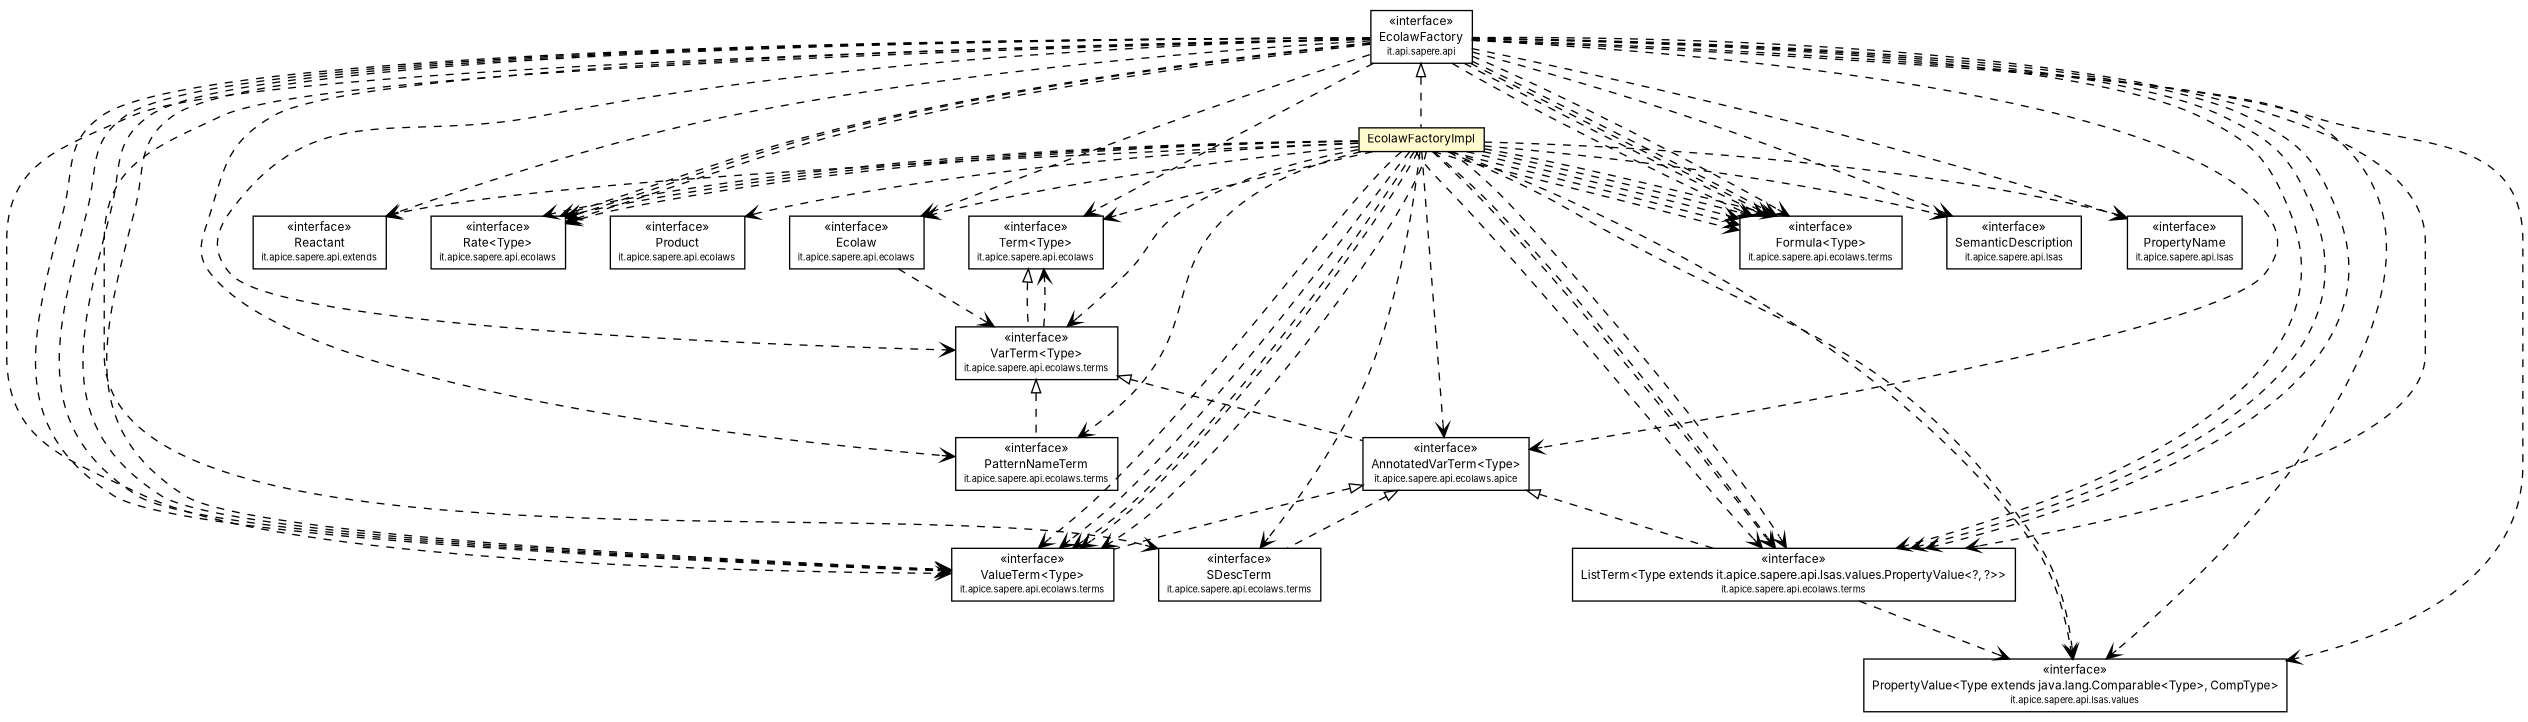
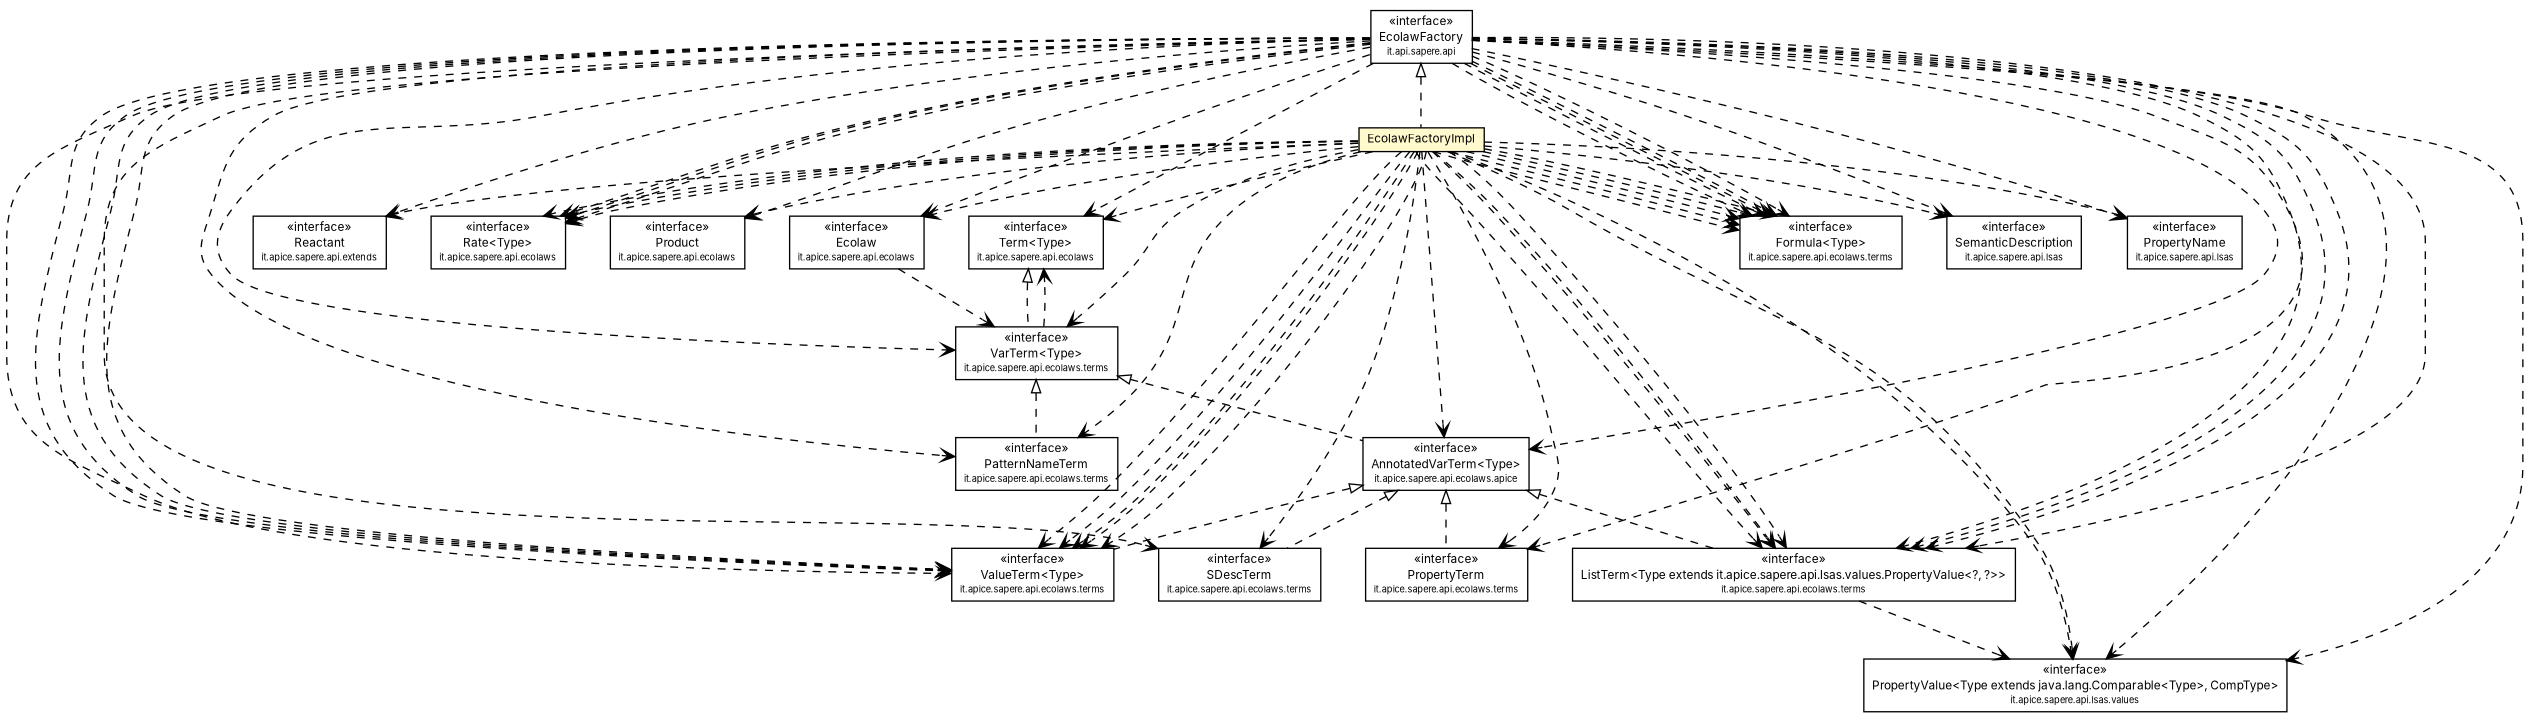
edge "EcolawFactory" -> "Product": added
node "PropertyTerm": added
